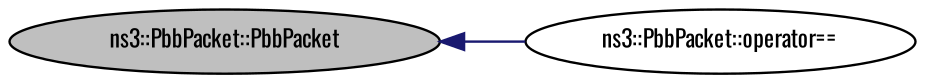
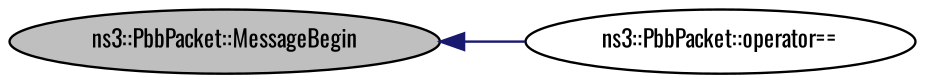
node "ns3::PbbPacket::PbbPacket": label "ns3::PbbPacket::PbbPacket" -> "ns3::PbbPacket::MessageBegin"
